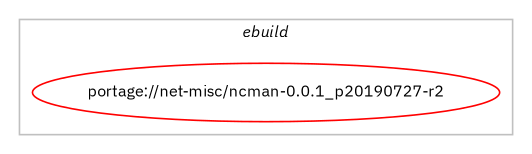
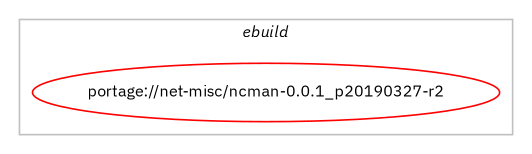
node "portage://net-misc/ncman-0.0.1_p20190727-r2": label "portage://net-misc/ncman-0.0.1_p20190727-r2" -> "portage://net-misc/ncman-0.0.1_p20190327-r2"
